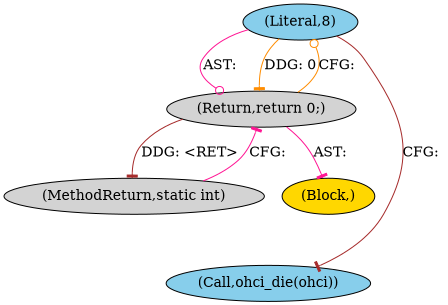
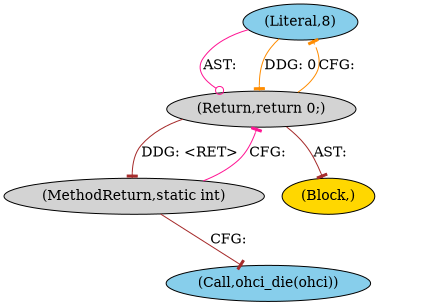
edge "(Return,return 0;)" -> "(Literal,8)": arrowhead odot -> tee
edge "(Return,return 0;)" -> "(Block,)": color deeppink -> brown
edge "(Literal,8)" -> "(Call,ohci_die(ohci))": now "(MethodReturn,static int)" -> "(Call,ohci_die(ohci))"
